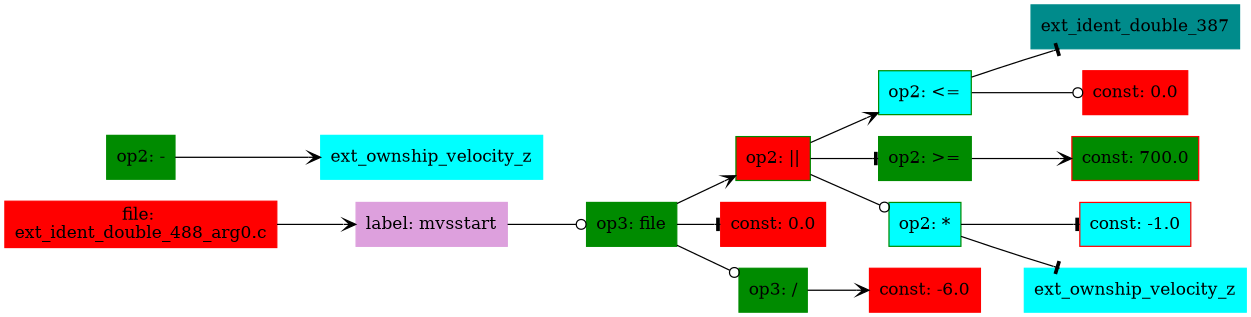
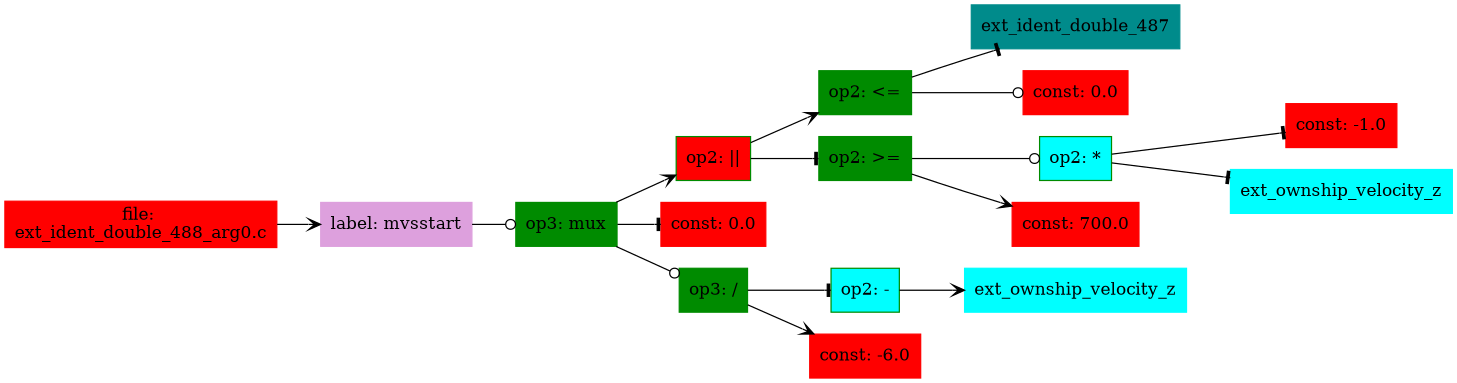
node "ext_ident_double_387": label "ext_ident_double_387" -> "ext_ident_double_487"
node "op2: <=": fillcolor cyan1 -> green4
node "op2: -": fillcolor green4 -> cyan1
node "const: 700.0": fillcolor green4 -> red1
edge "op2: ||" -> "op2: *": now "op2: >=" -> "op2: *"
node "op3: file": label "op3: file" -> "op3: mux"
node "const: -1.0": fillcolor cyan1 -> red1
edge "op3: /" -> "op2: -": added
